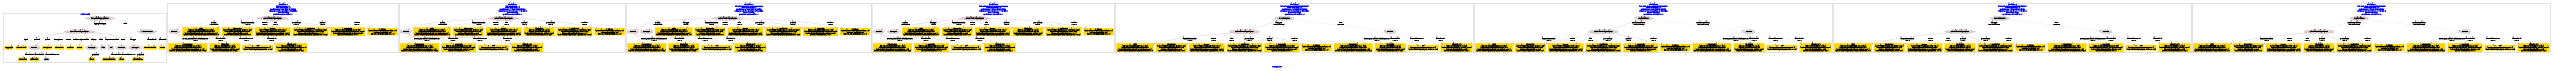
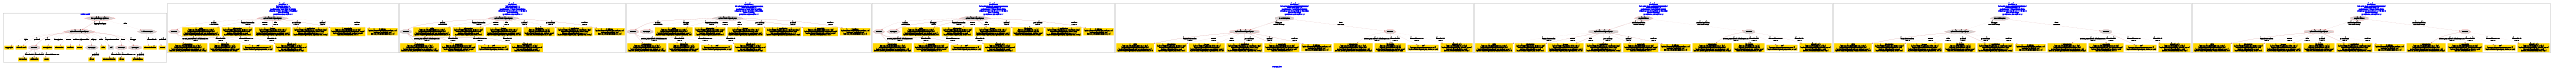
edge "WebResource1" -> "Person": label "classLink" -> "prefLabel"
node "Title": fillcolor lightgray -> gold
node "Artist": fillcolor lightgray -> gold
